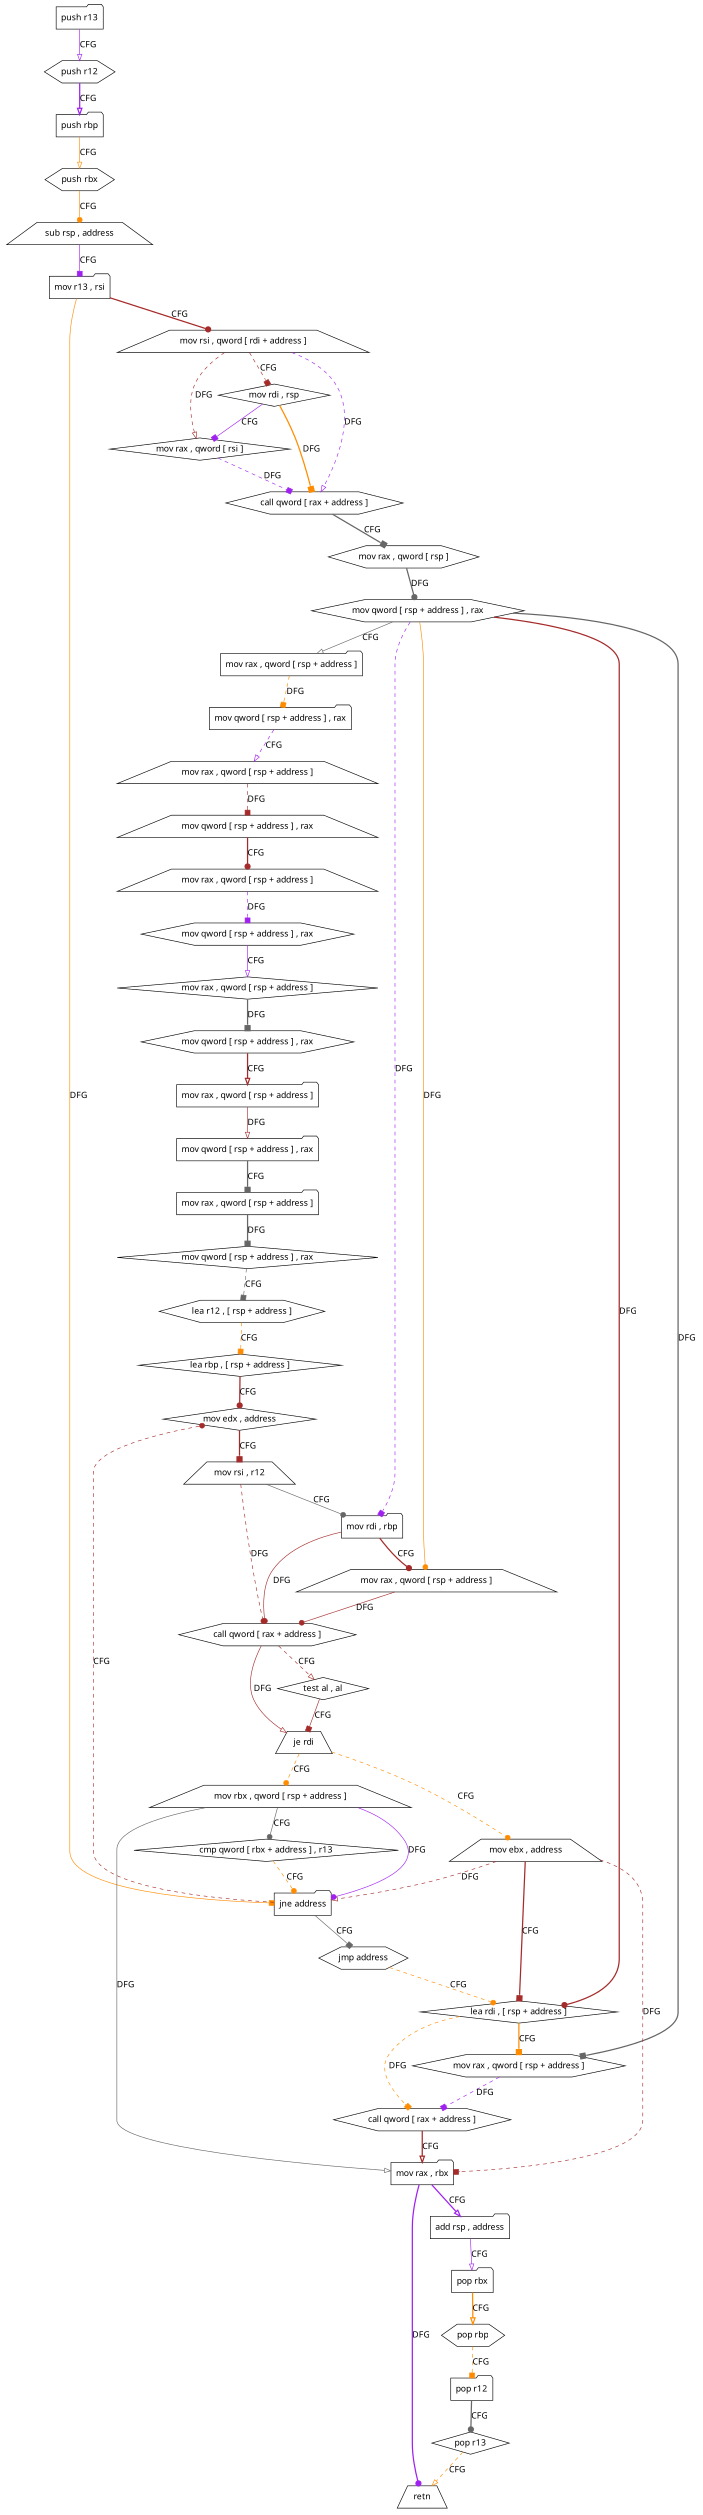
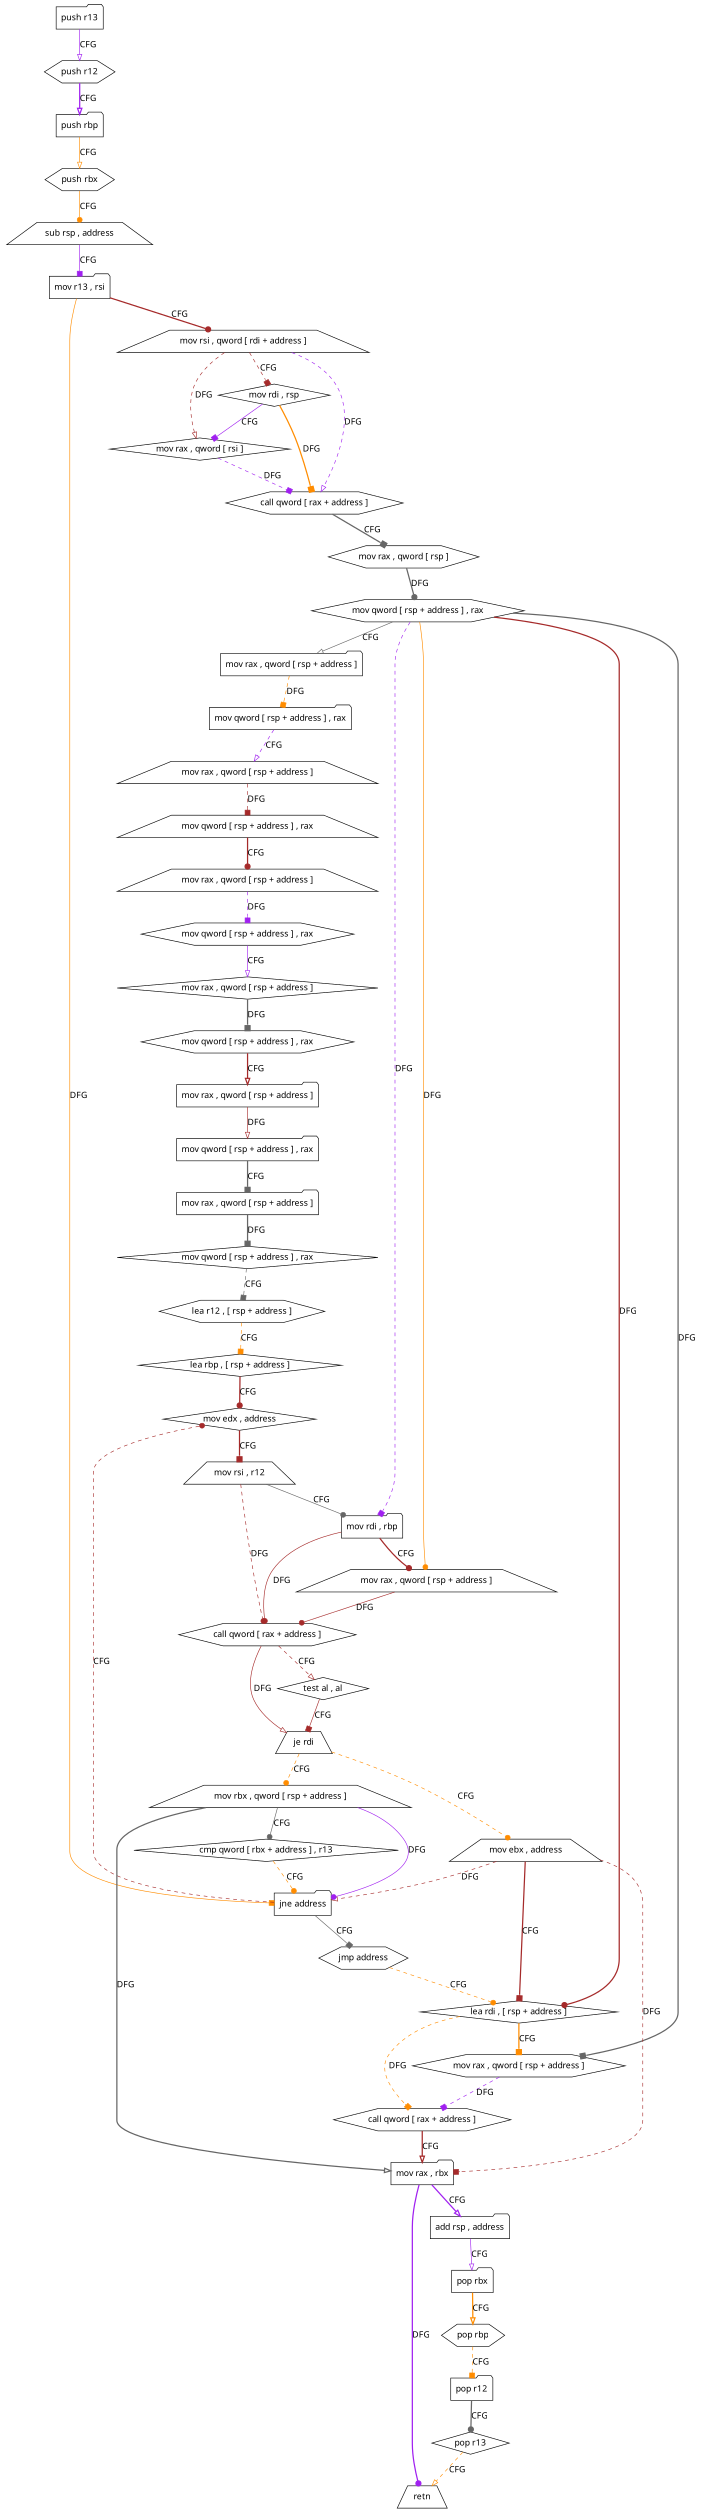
edge "mov rbx , qword [ rsp + address ]" -> "mov rax , rbx": style solid -> bold
